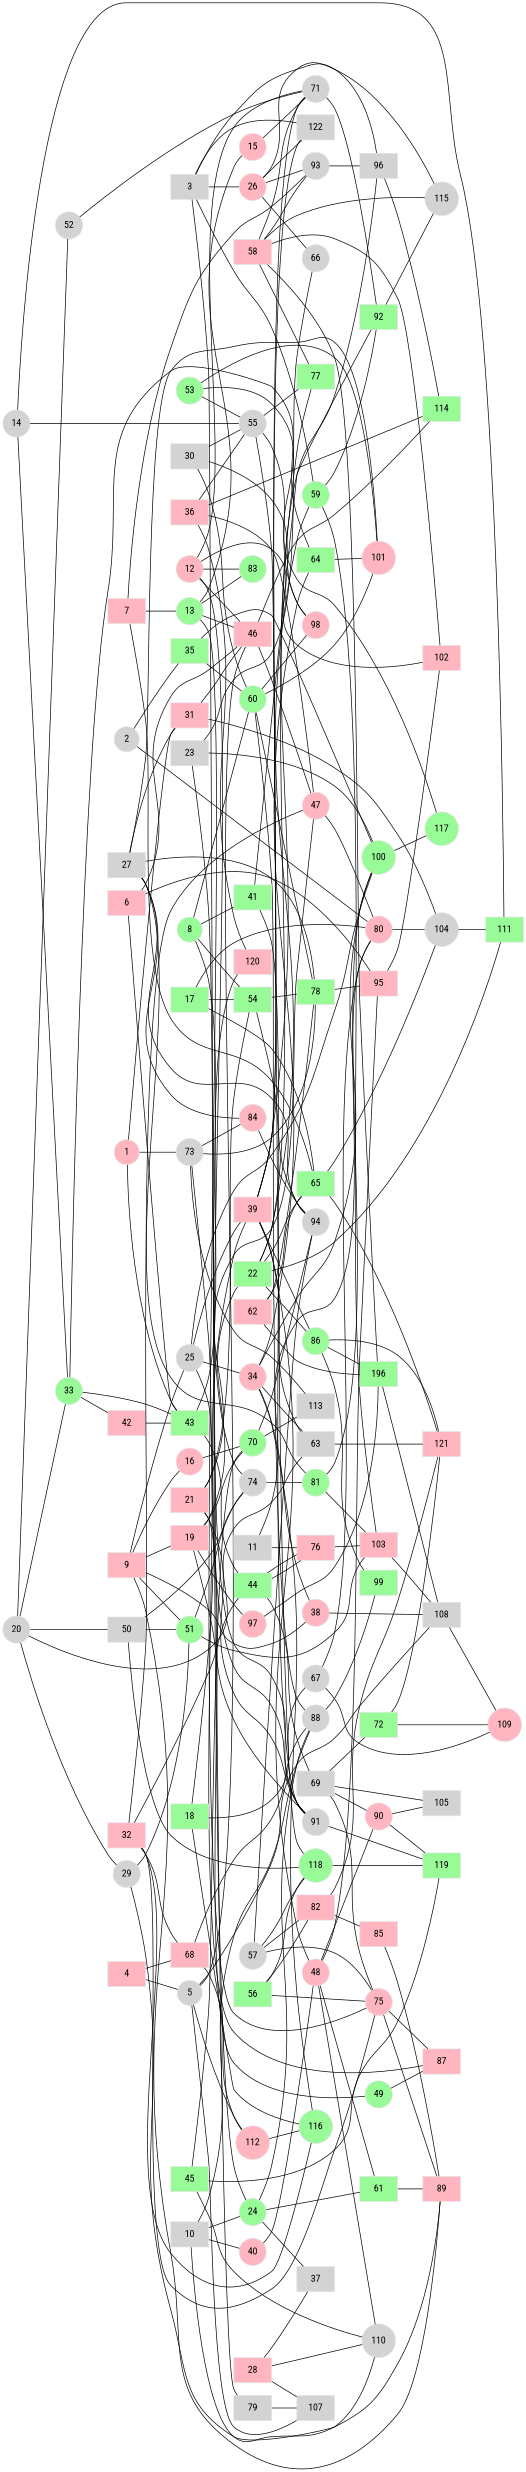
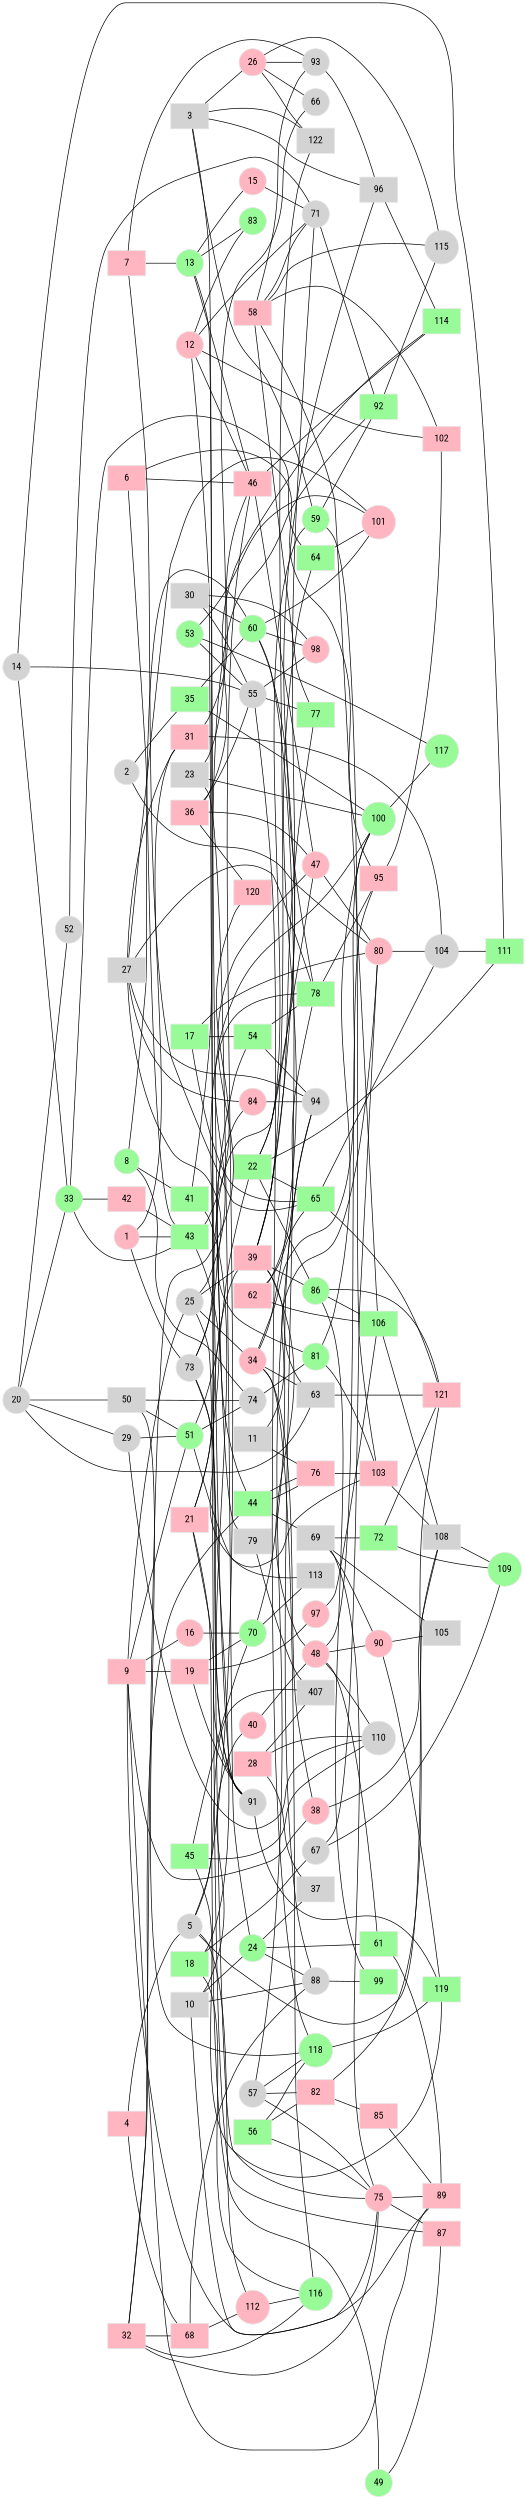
edge "8" -- "54": removed
node "196": label "196" -> "106"
edge "22" -- "19": now "22" -- "51"
node "109": fillcolor lightpink -> palegreen
edge "9" -- "75": added
node "107": label "107" -> "407"
